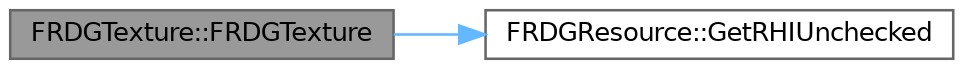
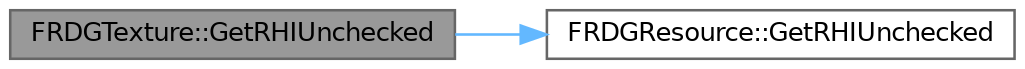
node "FRDGTexture::FRDGTexture": label "FRDGTexture::FRDGTexture" -> "FRDGTexture::GetRHIUnchecked"
